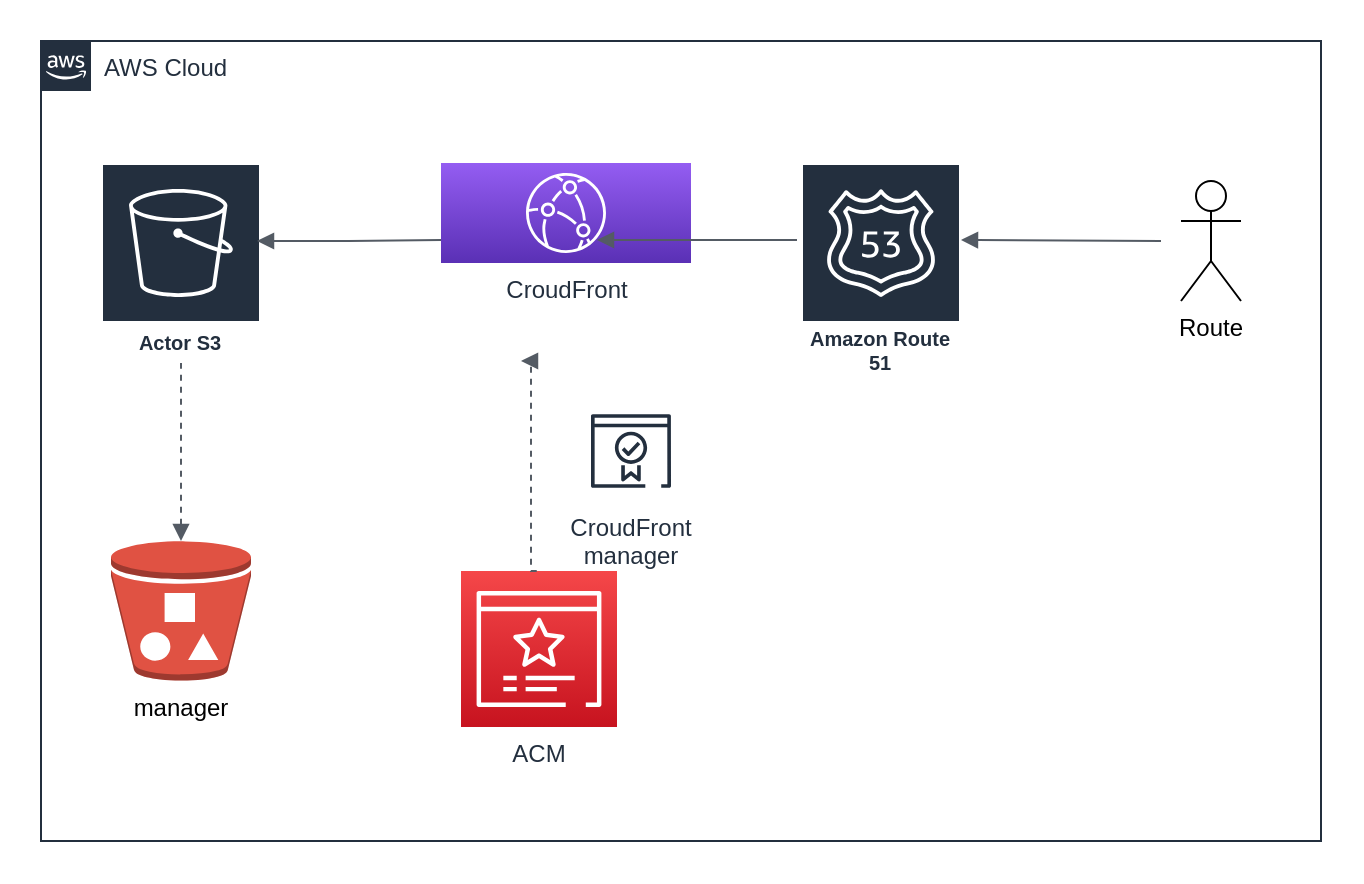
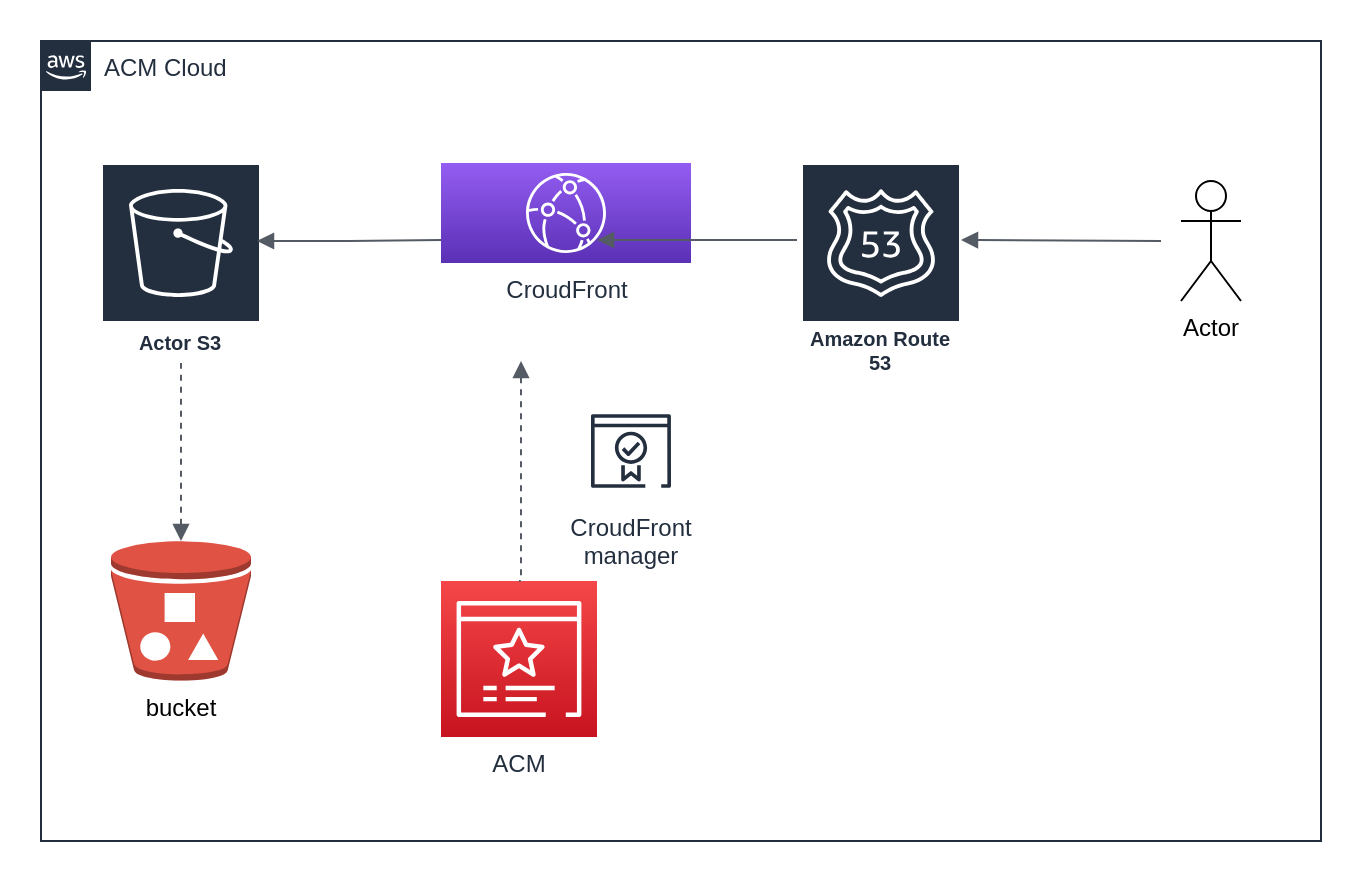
node "AWS Cloud": label "AWS Cloud" -> "ACM Cloud"
node "Route": label "Route" -> "Actor"
node "Amazon Route 51": label "Amazon Route 51" -> "Amazon Route 53"
node "ACM": moved (539, 649) -> (519, 659)
node "manager": label "manager" -> "bucket"
